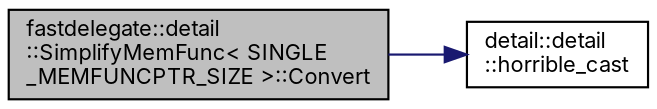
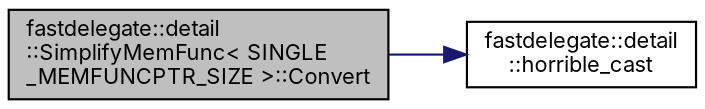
node "detail::detail ::horrible_cast": label "detail::detail ::horrible_cast" -> "fastdelegate::detail ::horrible_cast"
